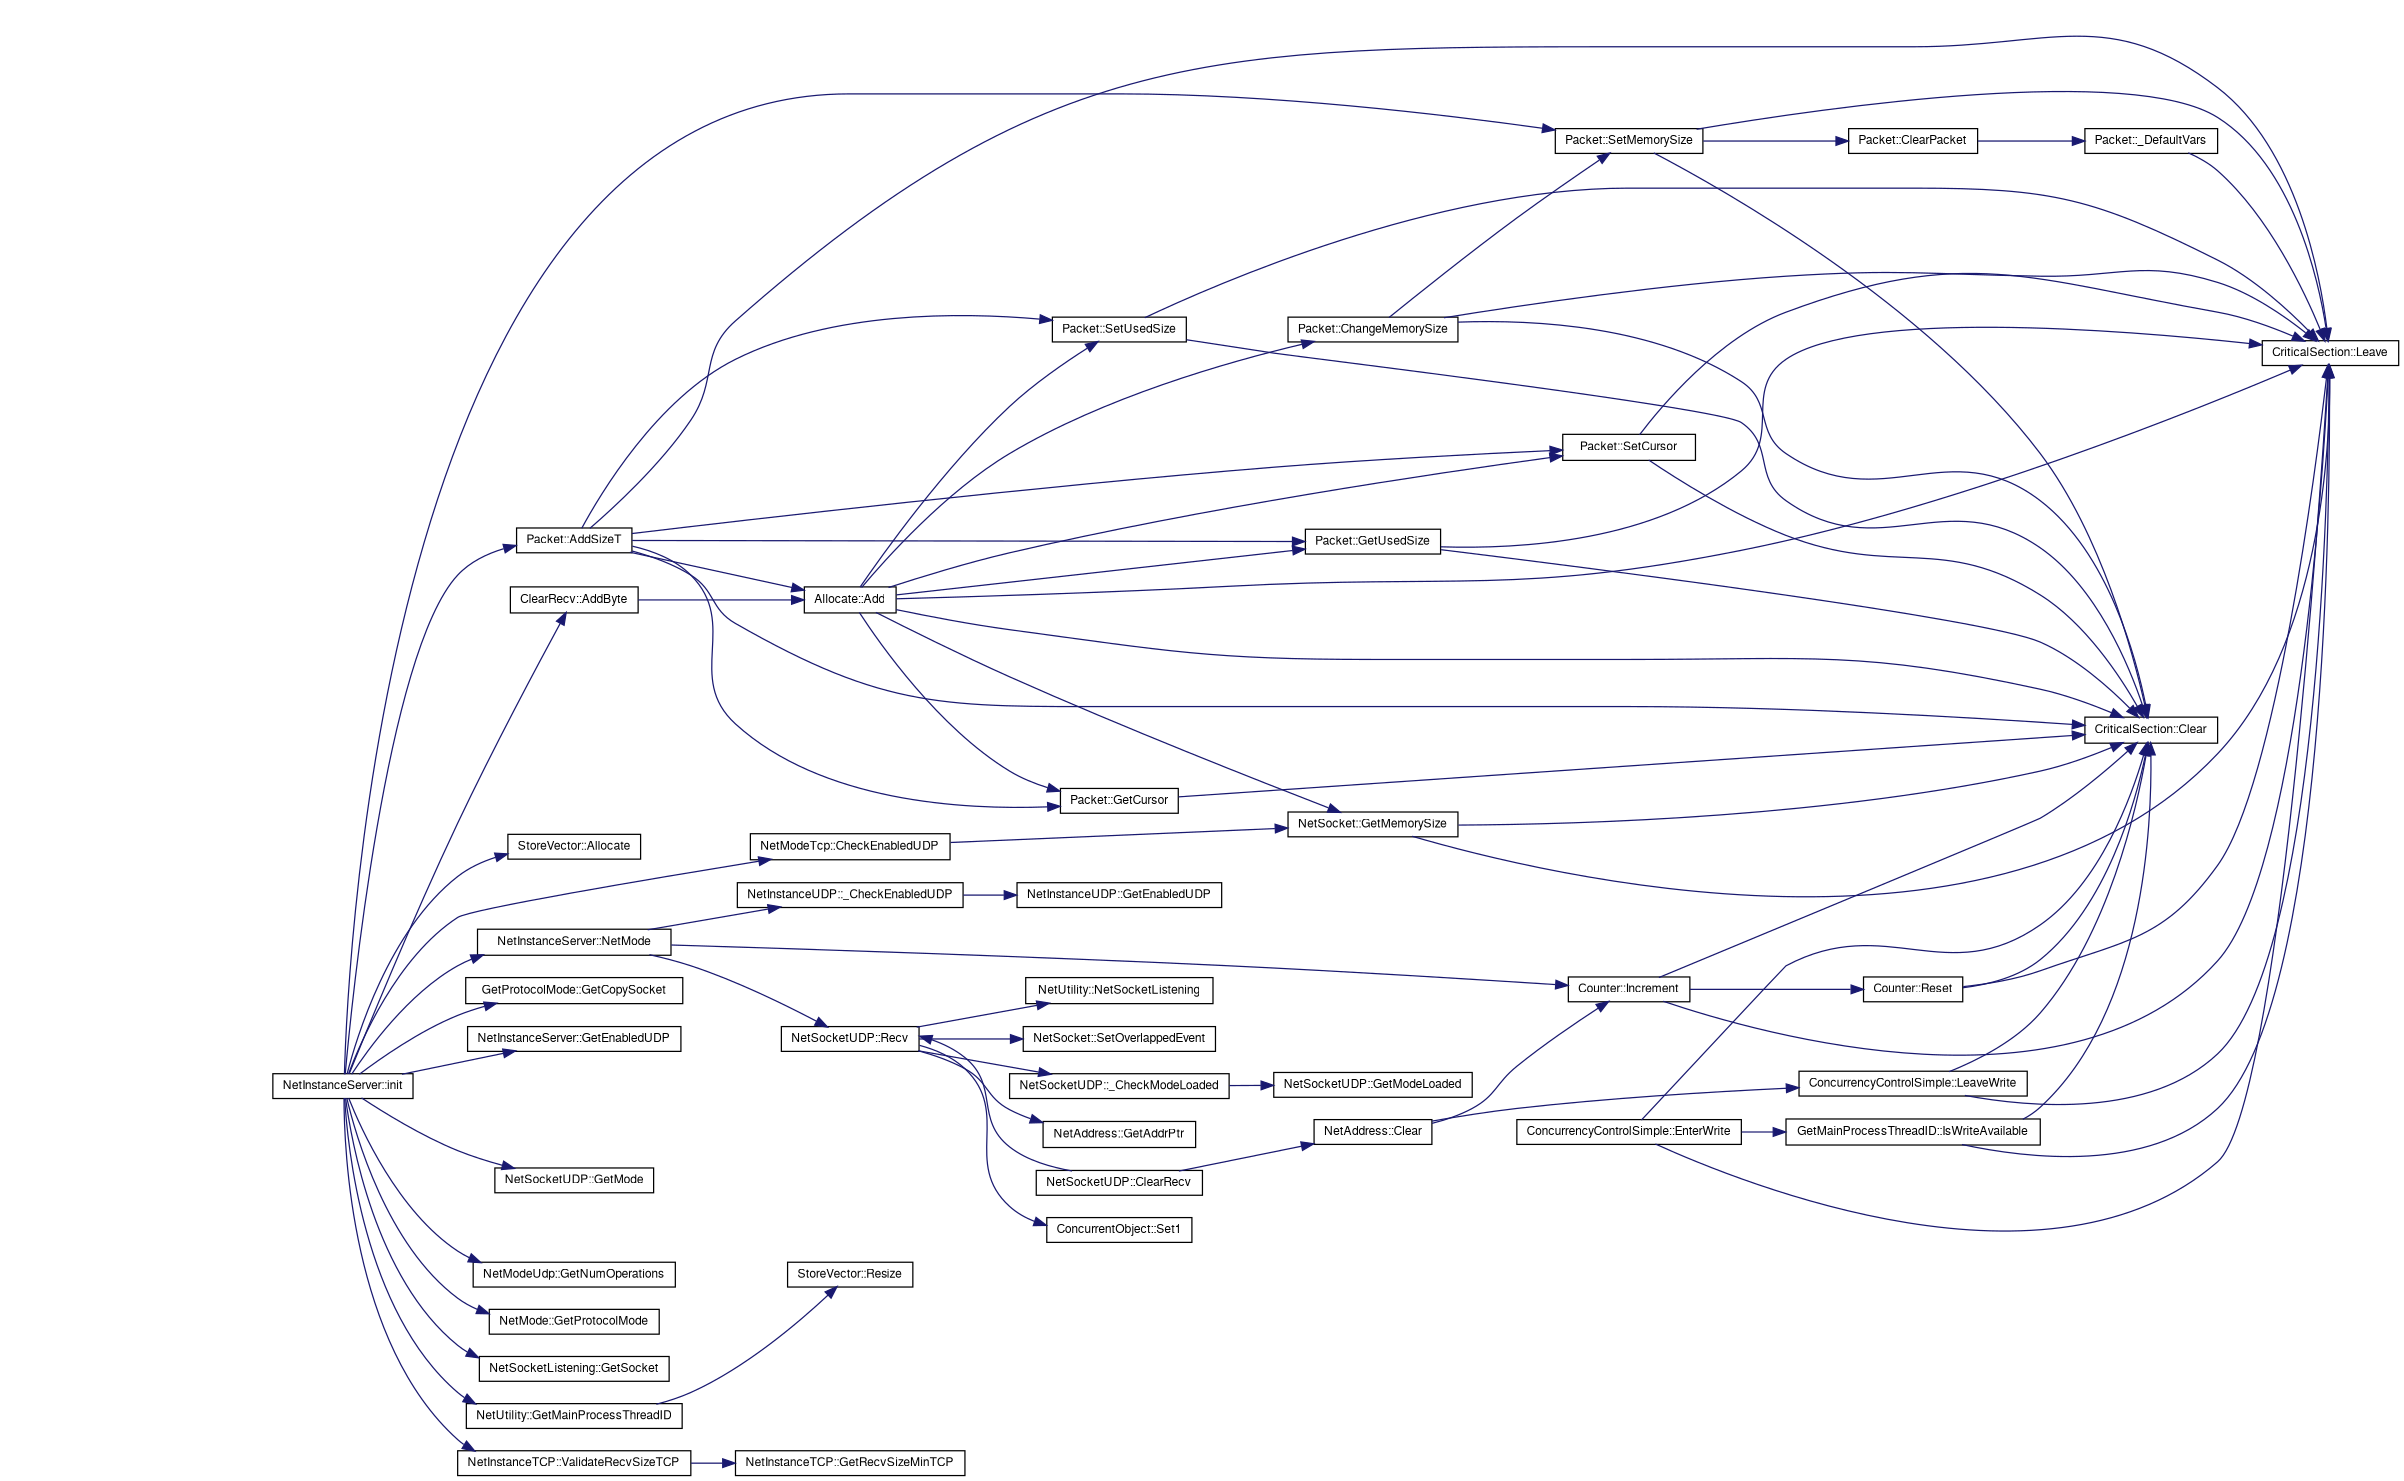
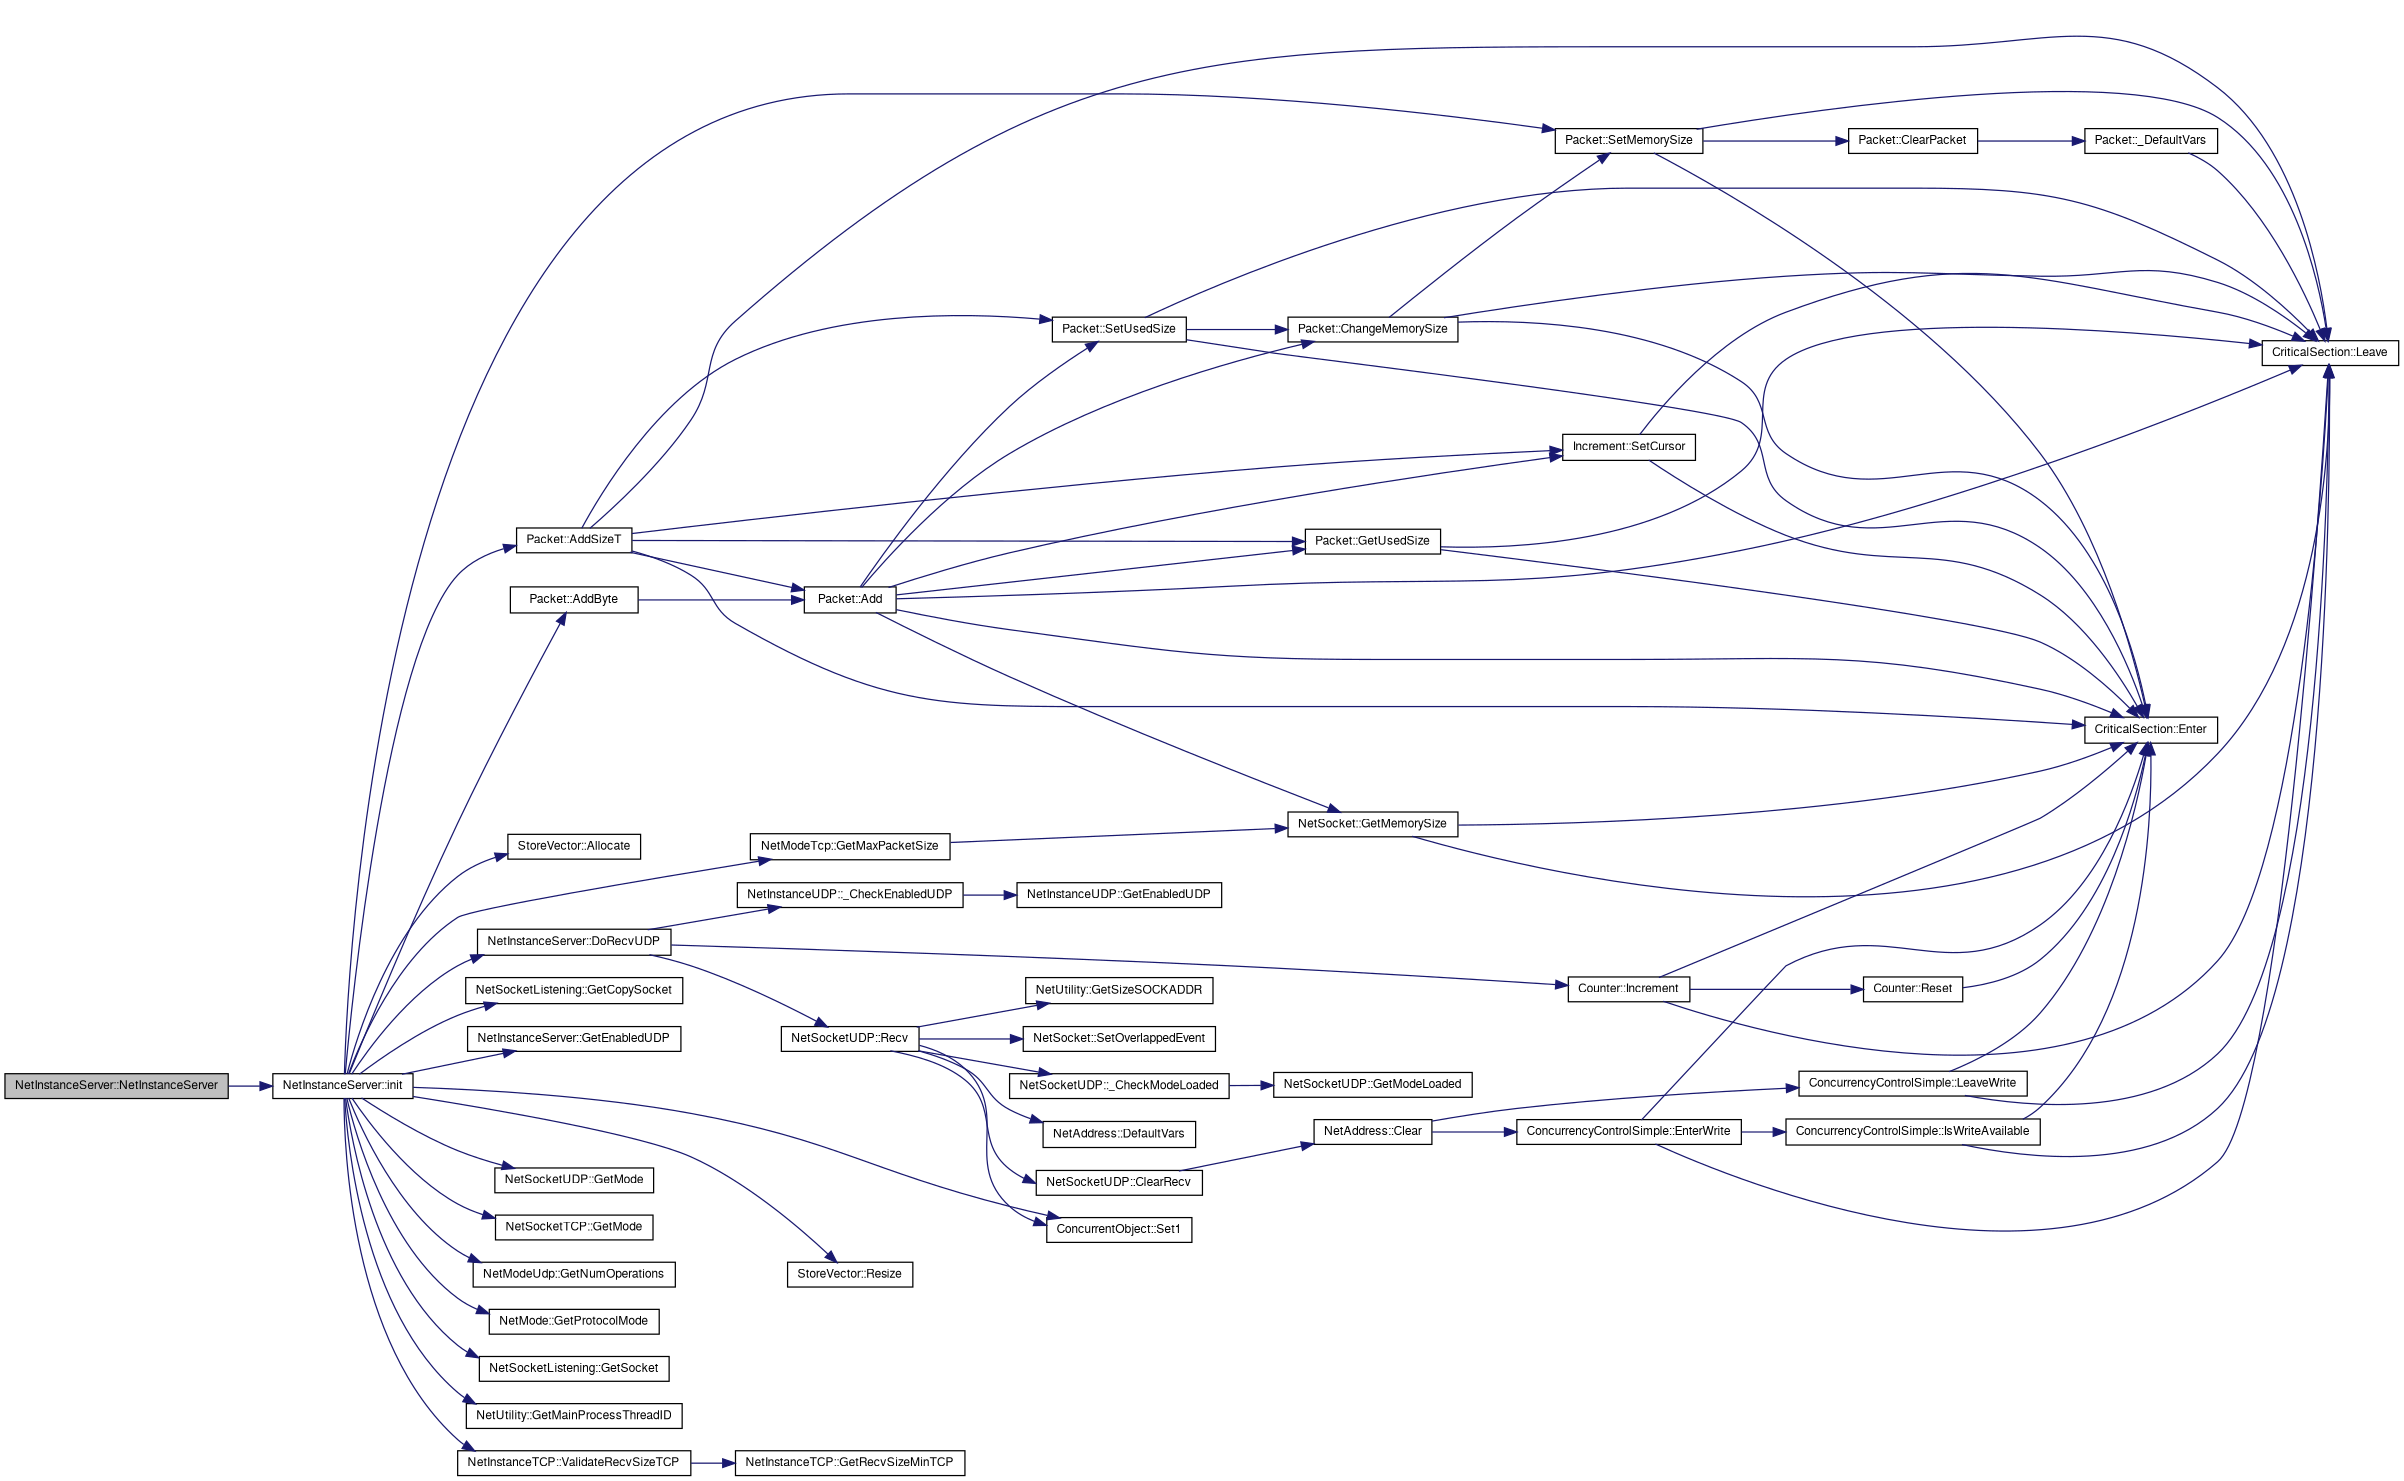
edge "Packet::SetUsedSize" -> "Packet::ChangeMemorySize": added
node "Packet::SetCursor": label "Packet::SetCursor" -> "Increment::SetCursor"
node "ClearRecv::AddByte": label "ClearRecv::AddByte" -> "Packet::AddByte"
node "Allocate::Add": label "Allocate::Add" -> "Packet::Add"
node "CriticalSection::Clear": label "CriticalSection::Clear" -> "CriticalSection::Enter"
edge "Counter::Reset" -> "CriticalSection::Leave": removed
node "Packet::GetCursor": removed
node "NetModeTcp::CheckEnabledUDP": label "NetModeTcp::CheckEnabledUDP" -> "NetModeTcp::GetMaxPacketSize"
node "NetInstanceServer::NetMode": label "NetInstanceServer::NetMode" -> "NetInstanceServer::DoRecvUDP"
node "GetProtocolMode::GetCopySocket": label "GetProtocolMode::GetCopySocket" -> "NetSocketListening::GetCopySocket"
node "NetUtility::NetSocketListening": label "NetUtility::NetSocketListening" -> "NetUtility::GetSizeSOCKADDR"
edge "NetAddress::Clear" -> "Counter::Increment": now "NetAddress::Clear" -> "ConcurrencyControlSimple::EnterWrite"
node "NetInstanceServer::NetInstanceServer": added
edge "NetInstanceServer::init" -> "ConcurrentObject::Set1": added
edge "NetSocketUDP::ClearRecv" -> "NetSocketUDP::Recv": reversed
node "GetMainProcessThreadID::IsWriteAvailable": label "GetMainProcessThreadID::IsWriteAvailable" -> "ConcurrencyControlSimple::IsWriteAvailable"
node "NetAddress::GetAddrPtr": label "NetAddress::GetAddrPtr" -> "NetAddress::DefaultVars"
node "NetSocketTCP::GetMode": added
edge "NetUtility::GetMainProcessThreadID" -> "StoreVector::Resize": now "NetInstanceServer::init" -> "StoreVector::Resize"
